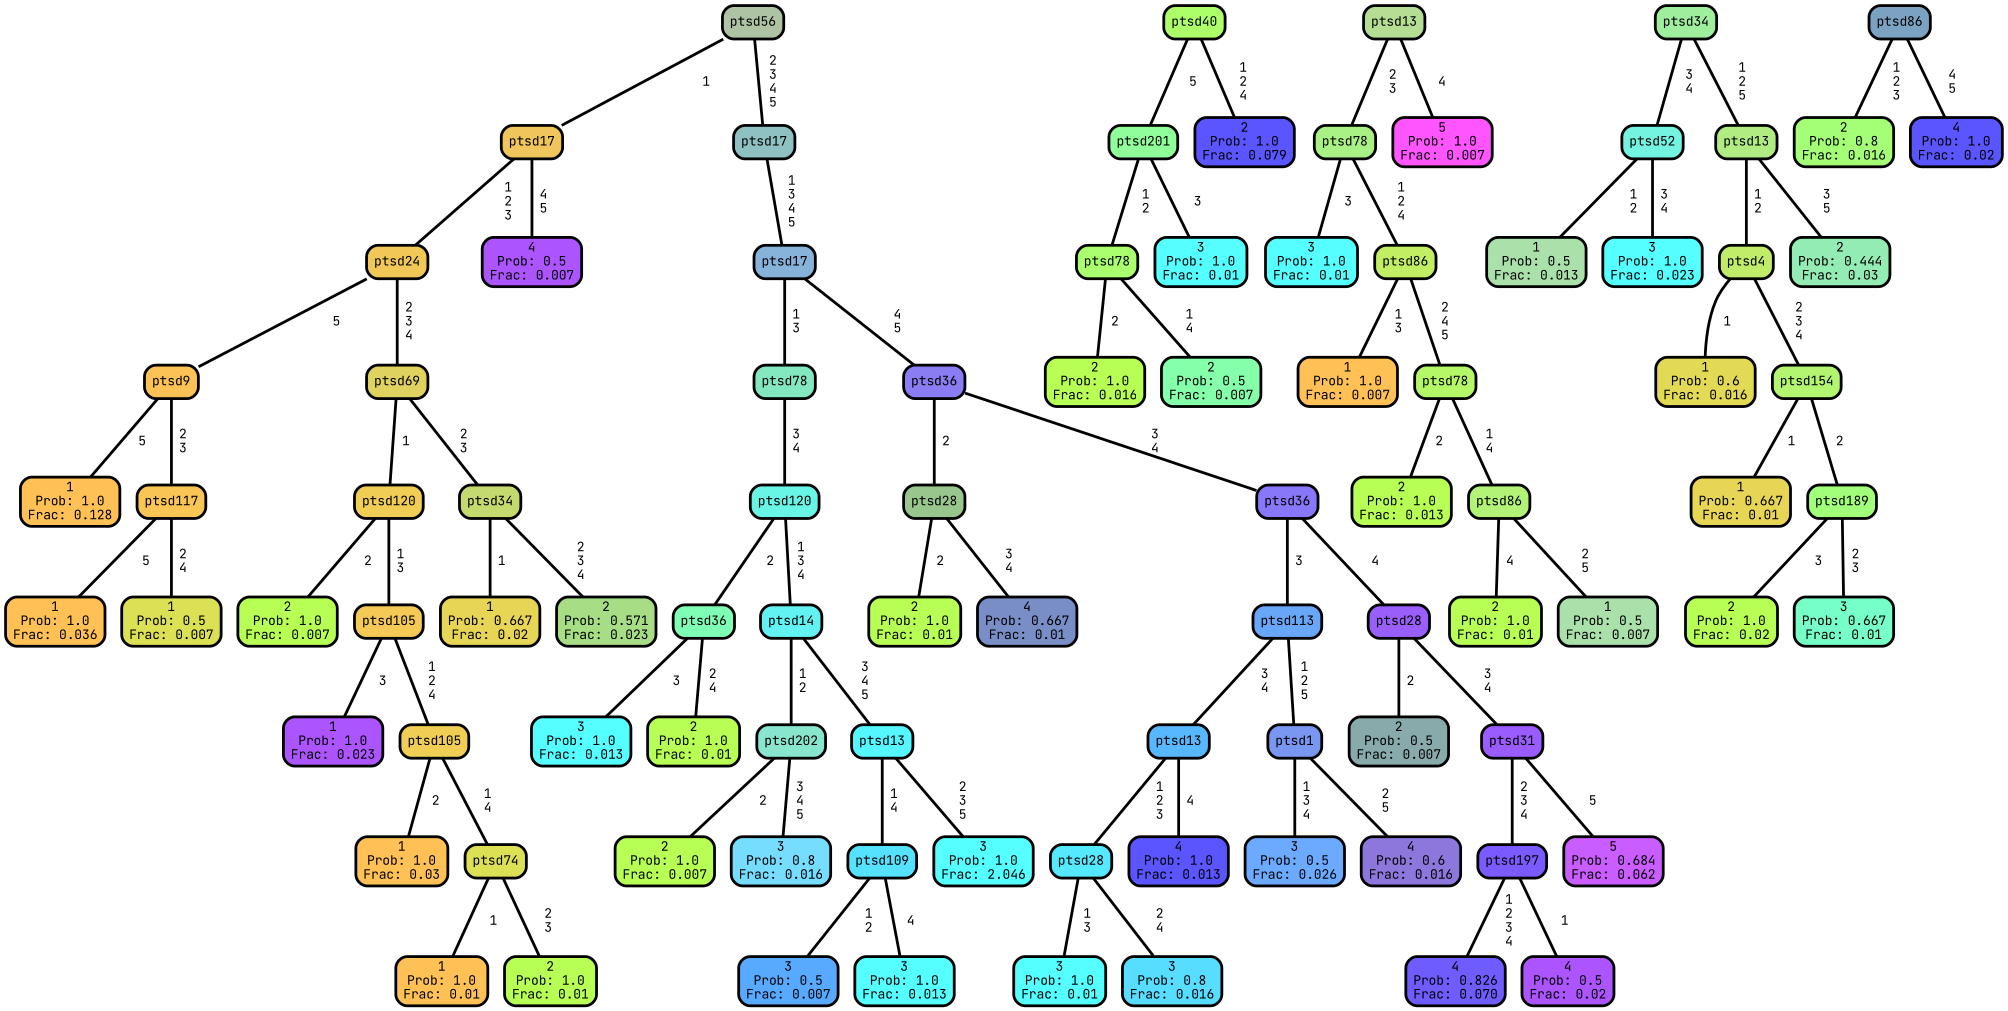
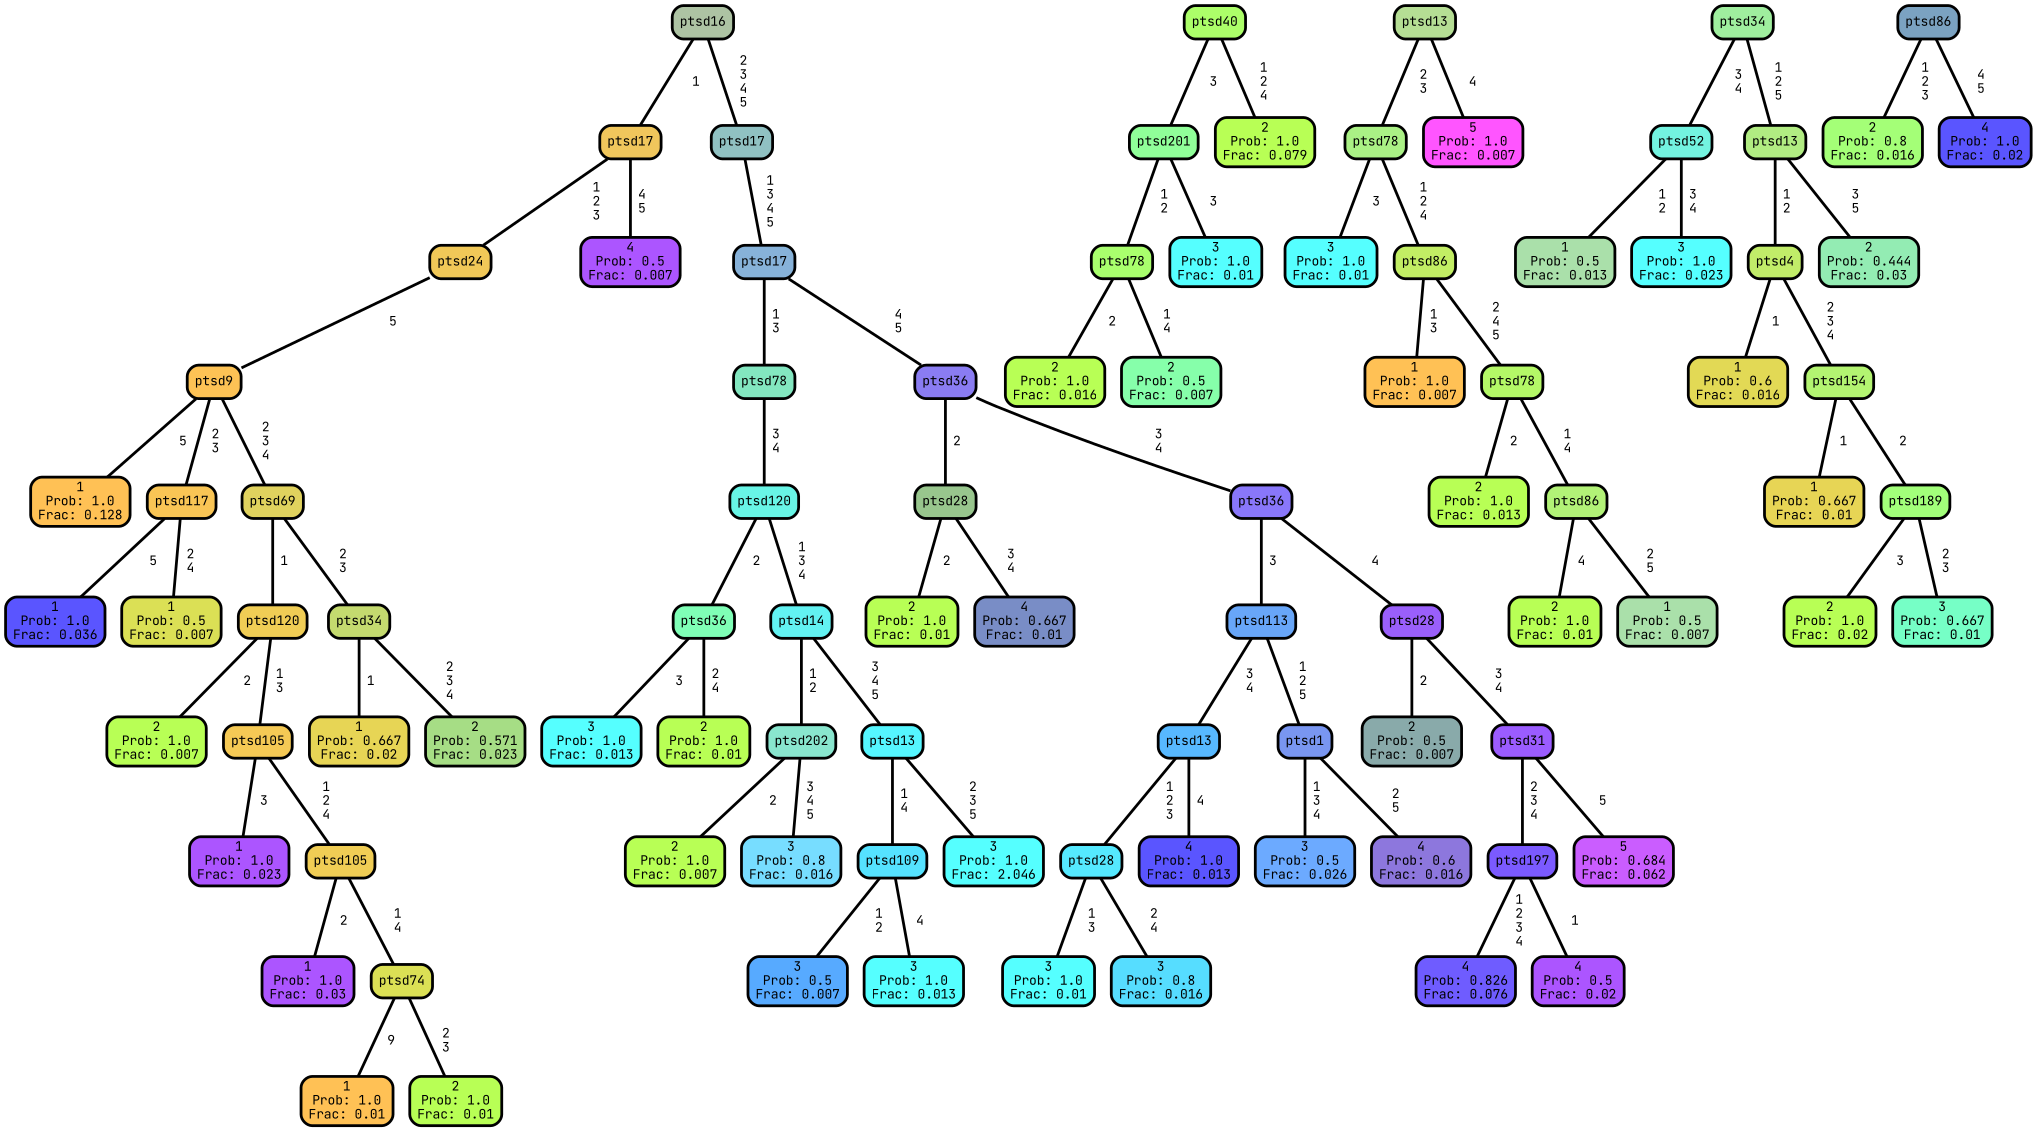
node "ptsd56": label "ptsd56" -> "ptsd16"
edge "ptsd40" -- "ptsd201": label " 5" -> " 3"
node "2 Prob: 1.0 Frac: 0.079": fillcolor #5a55ff -> #b8ff55
edge "ptsd24" -- "ptsd69": now "ptsd9" -- "ptsd69"
node "1 Prob: 1.0 Frac: 0.036": fillcolor #ffc155 -> #5a55ff
node "1 Prob: 1.0 Frac: 0.03": fillcolor #ffc155 -> #ac55ff
edge "ptsd74" -- "1 Prob: 1.0 Frac: 0.01": label " 1" -> " 9"
node "4 Prob: 0.826 Frac: 0.070": label "4 Prob: 0.826 Frac: 0.070" -> "4 Prob: 0.826 Frac: 0.076"
